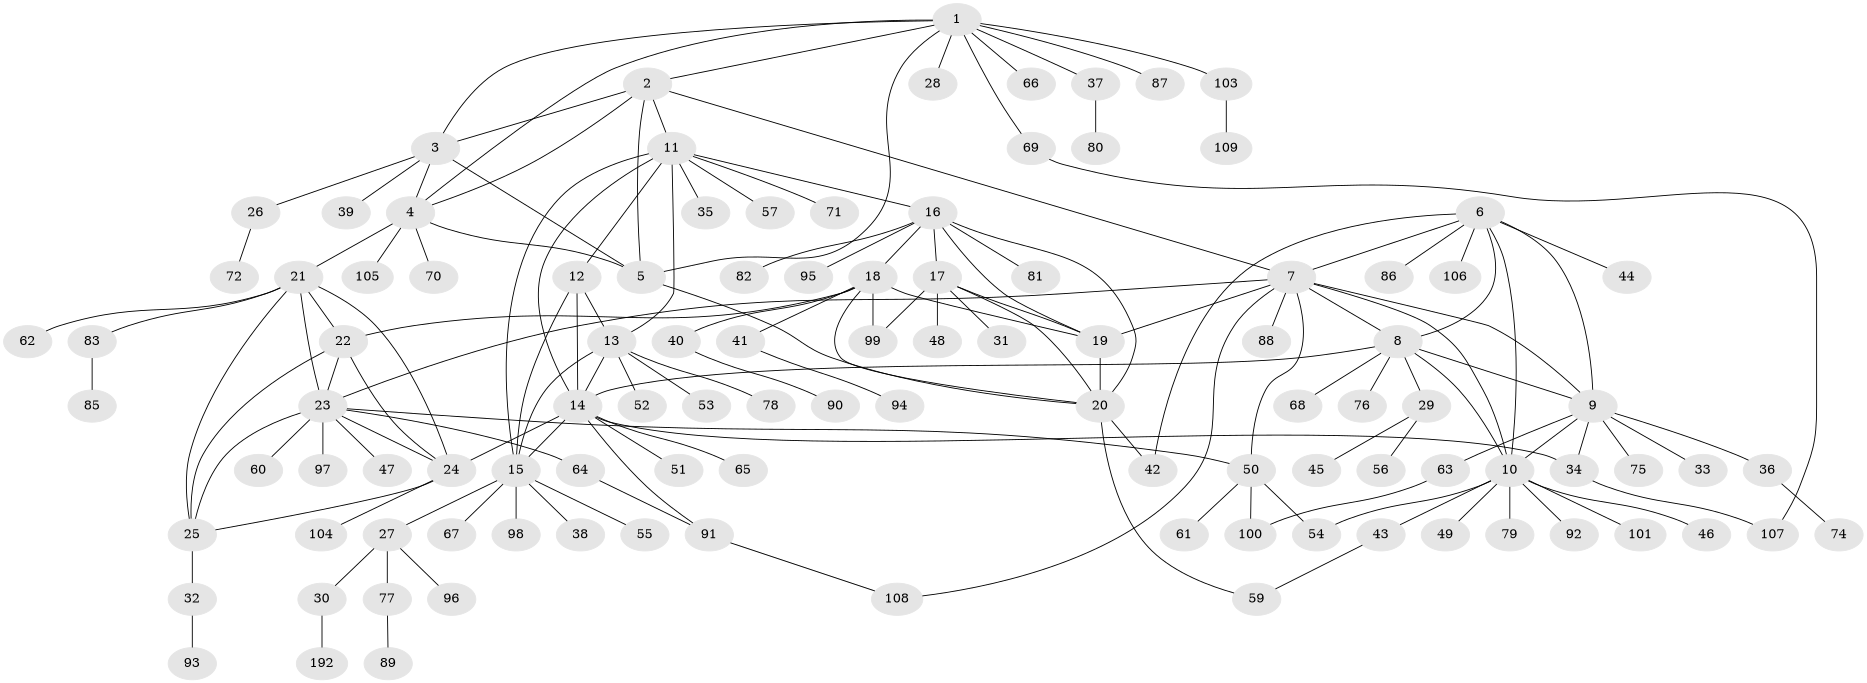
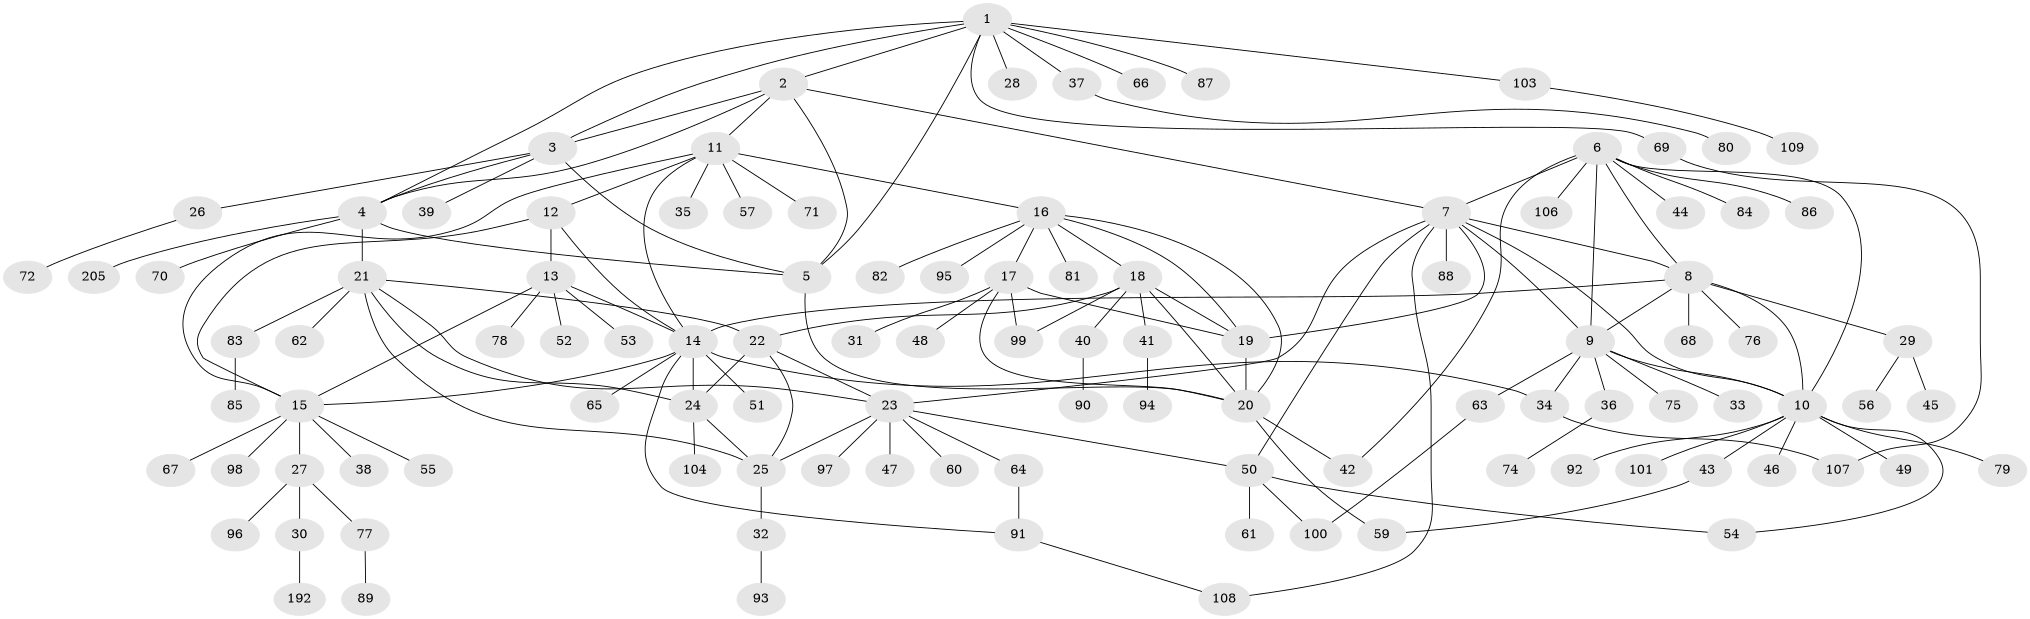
node "84": added
edge "11" -- "13": removed
node "105": label "105" -> "205"
edge "23" -- "24": removed
